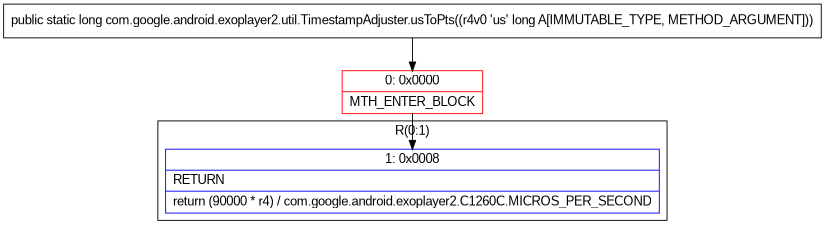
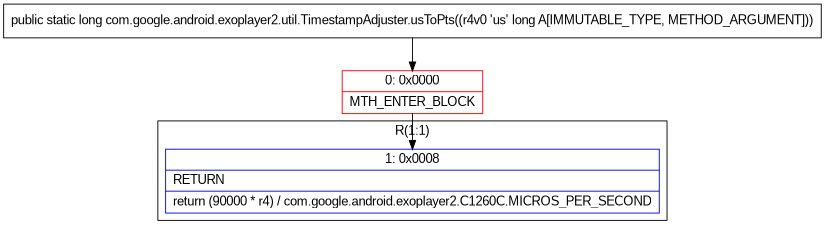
cluster "R(0:1)": label "R(0:1)" -> "R(1:1)"
